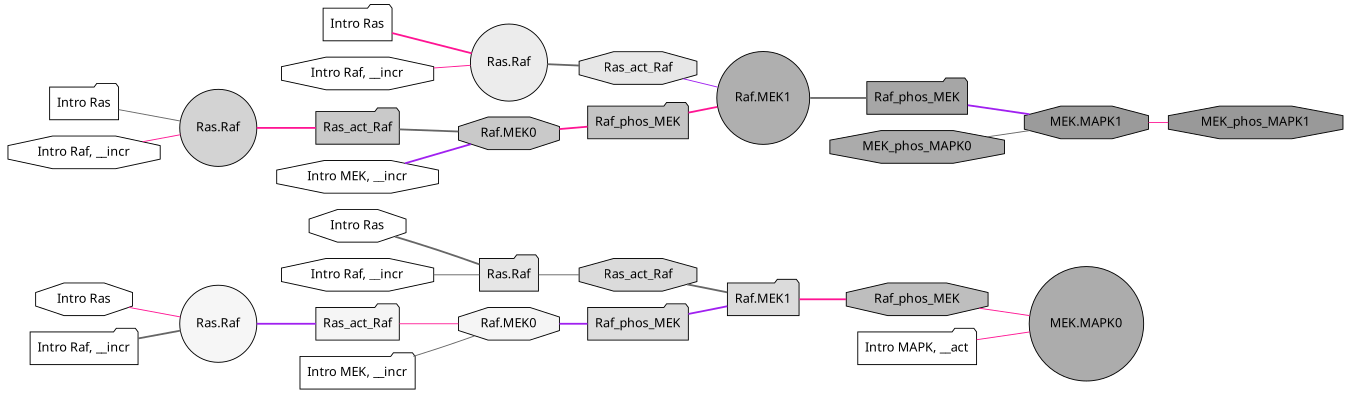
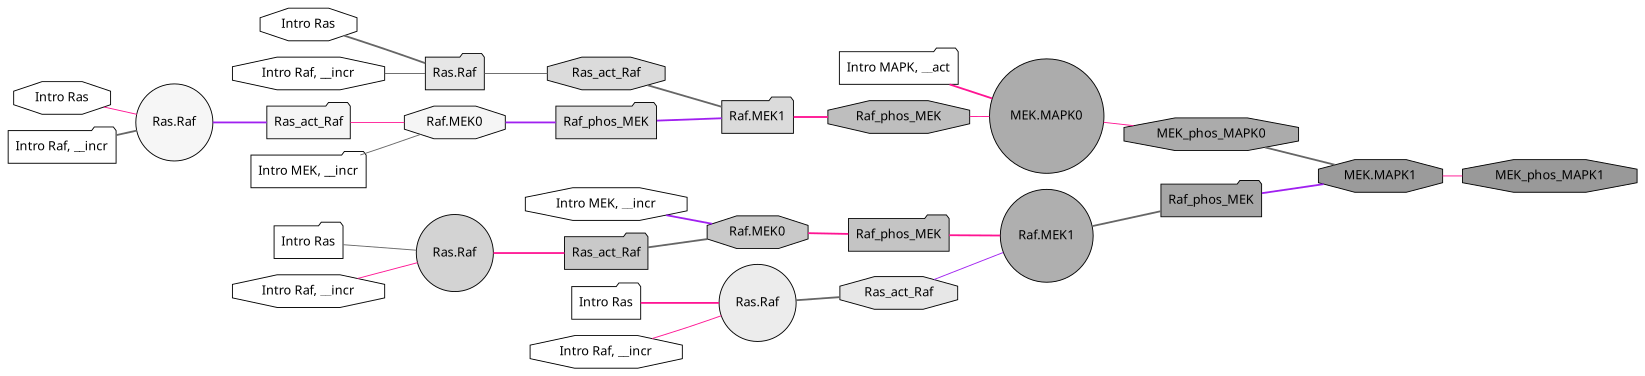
edge "MEK.MAPK0" -- "MEK_phos_MAPK0": added
edge "MEK.MAPK1" -- "MEK_phos_MAPK0": style solid -> bold
edge "MEK.MAPK0" -- "Intro MAPK, __act": style solid -> bold
